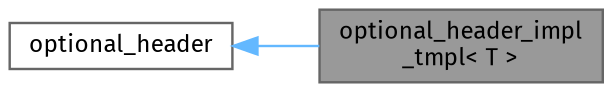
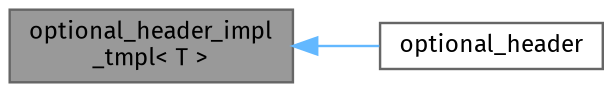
edge "optional_header_impl _tmpl< T >" -> "optional_header": reversed
